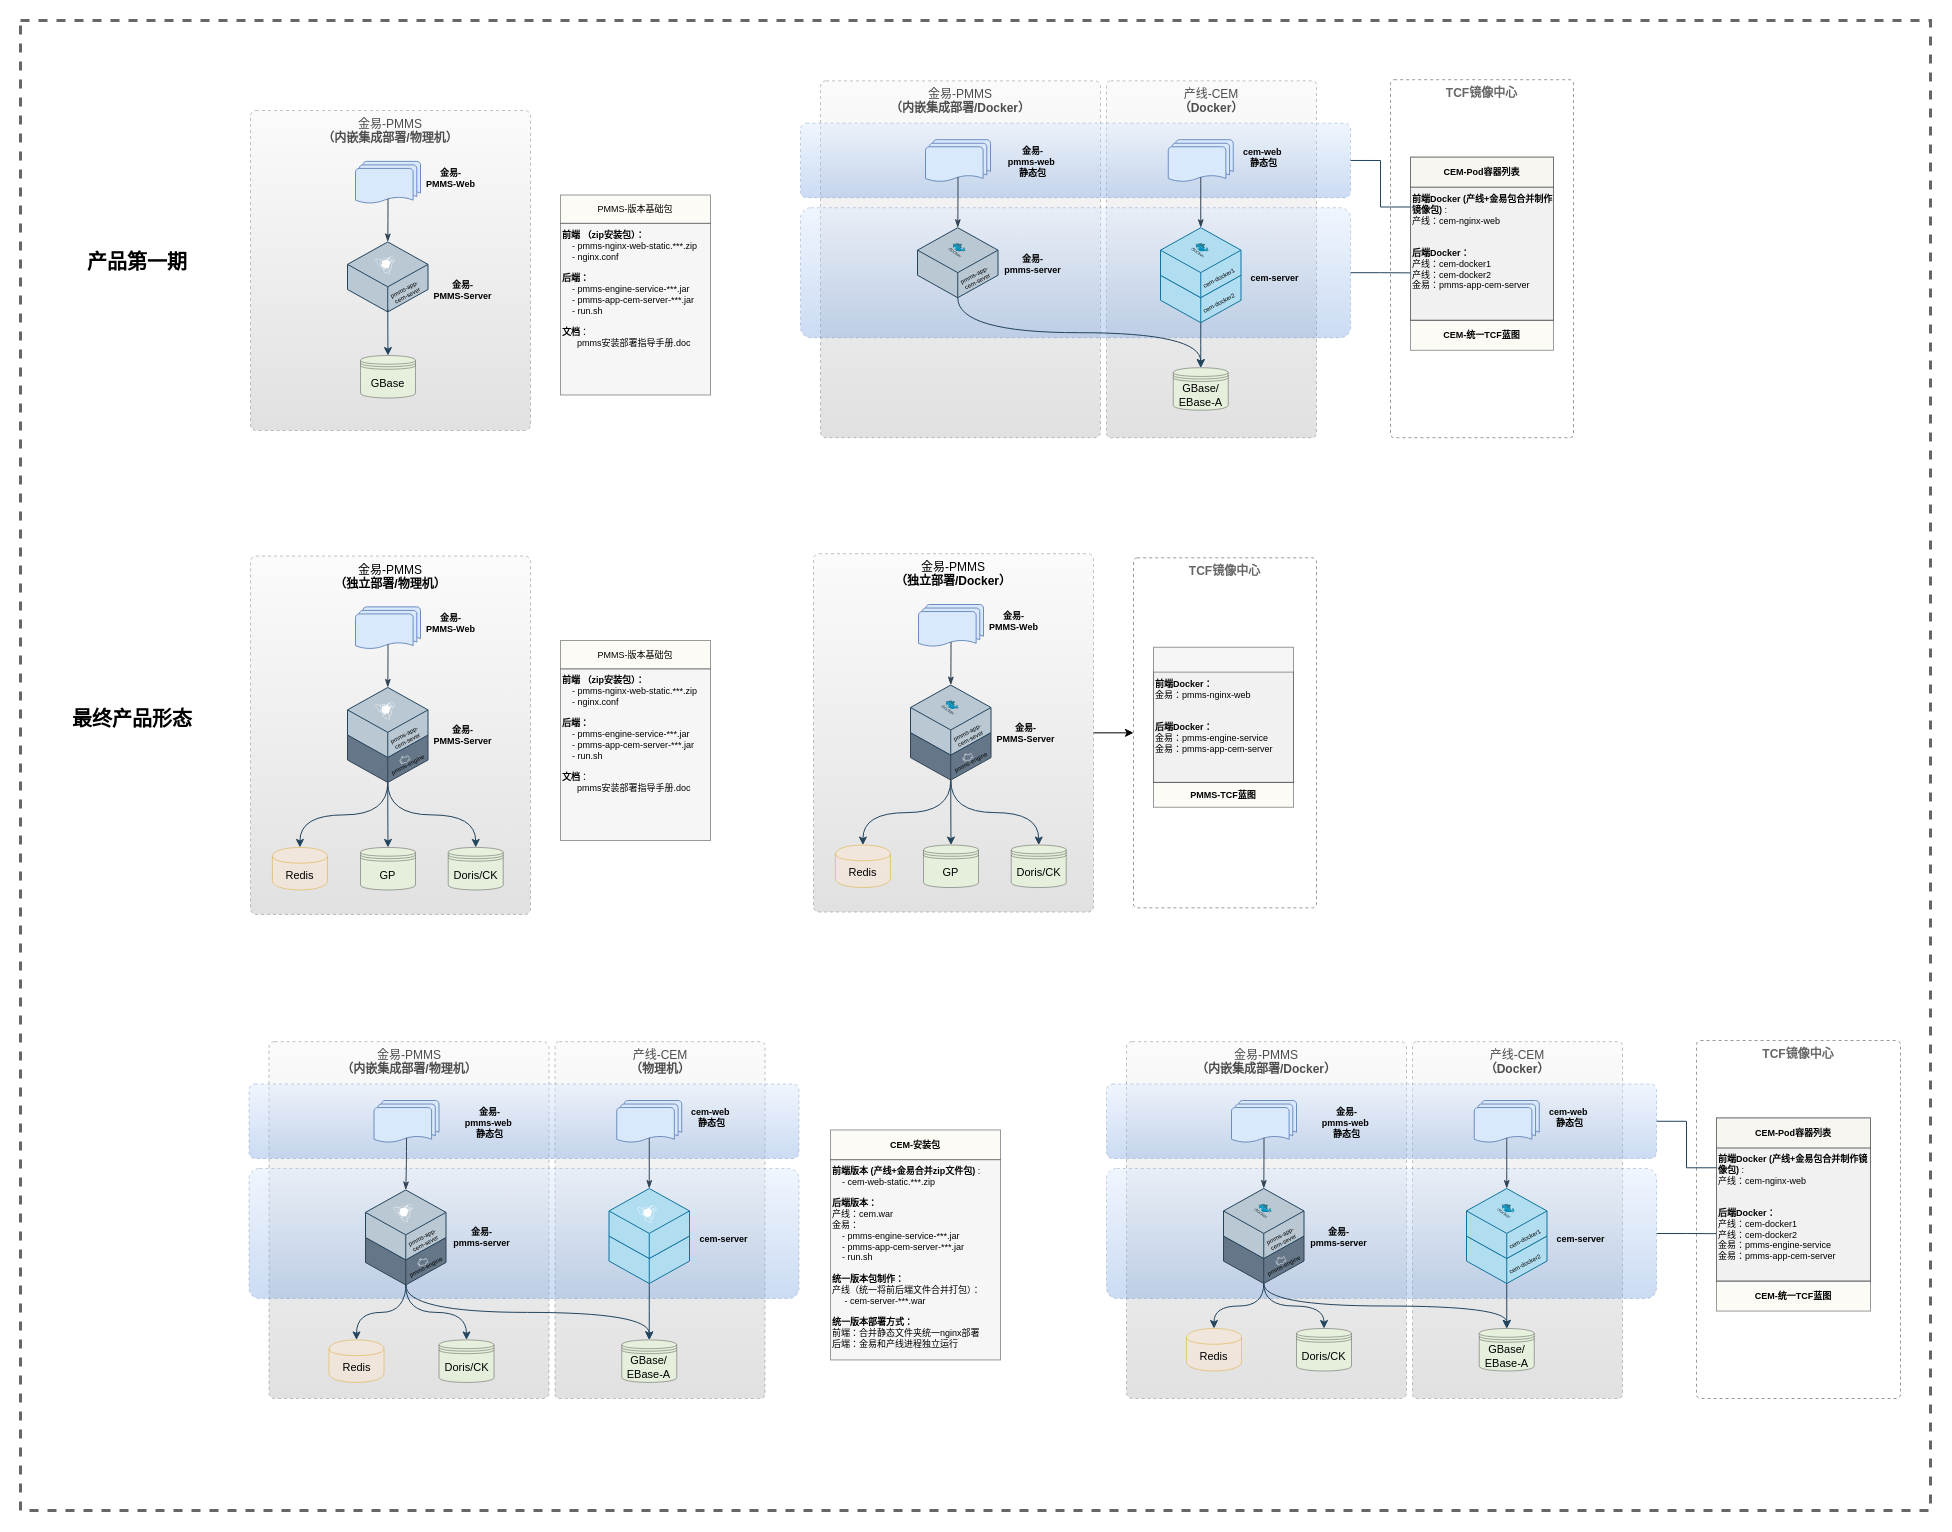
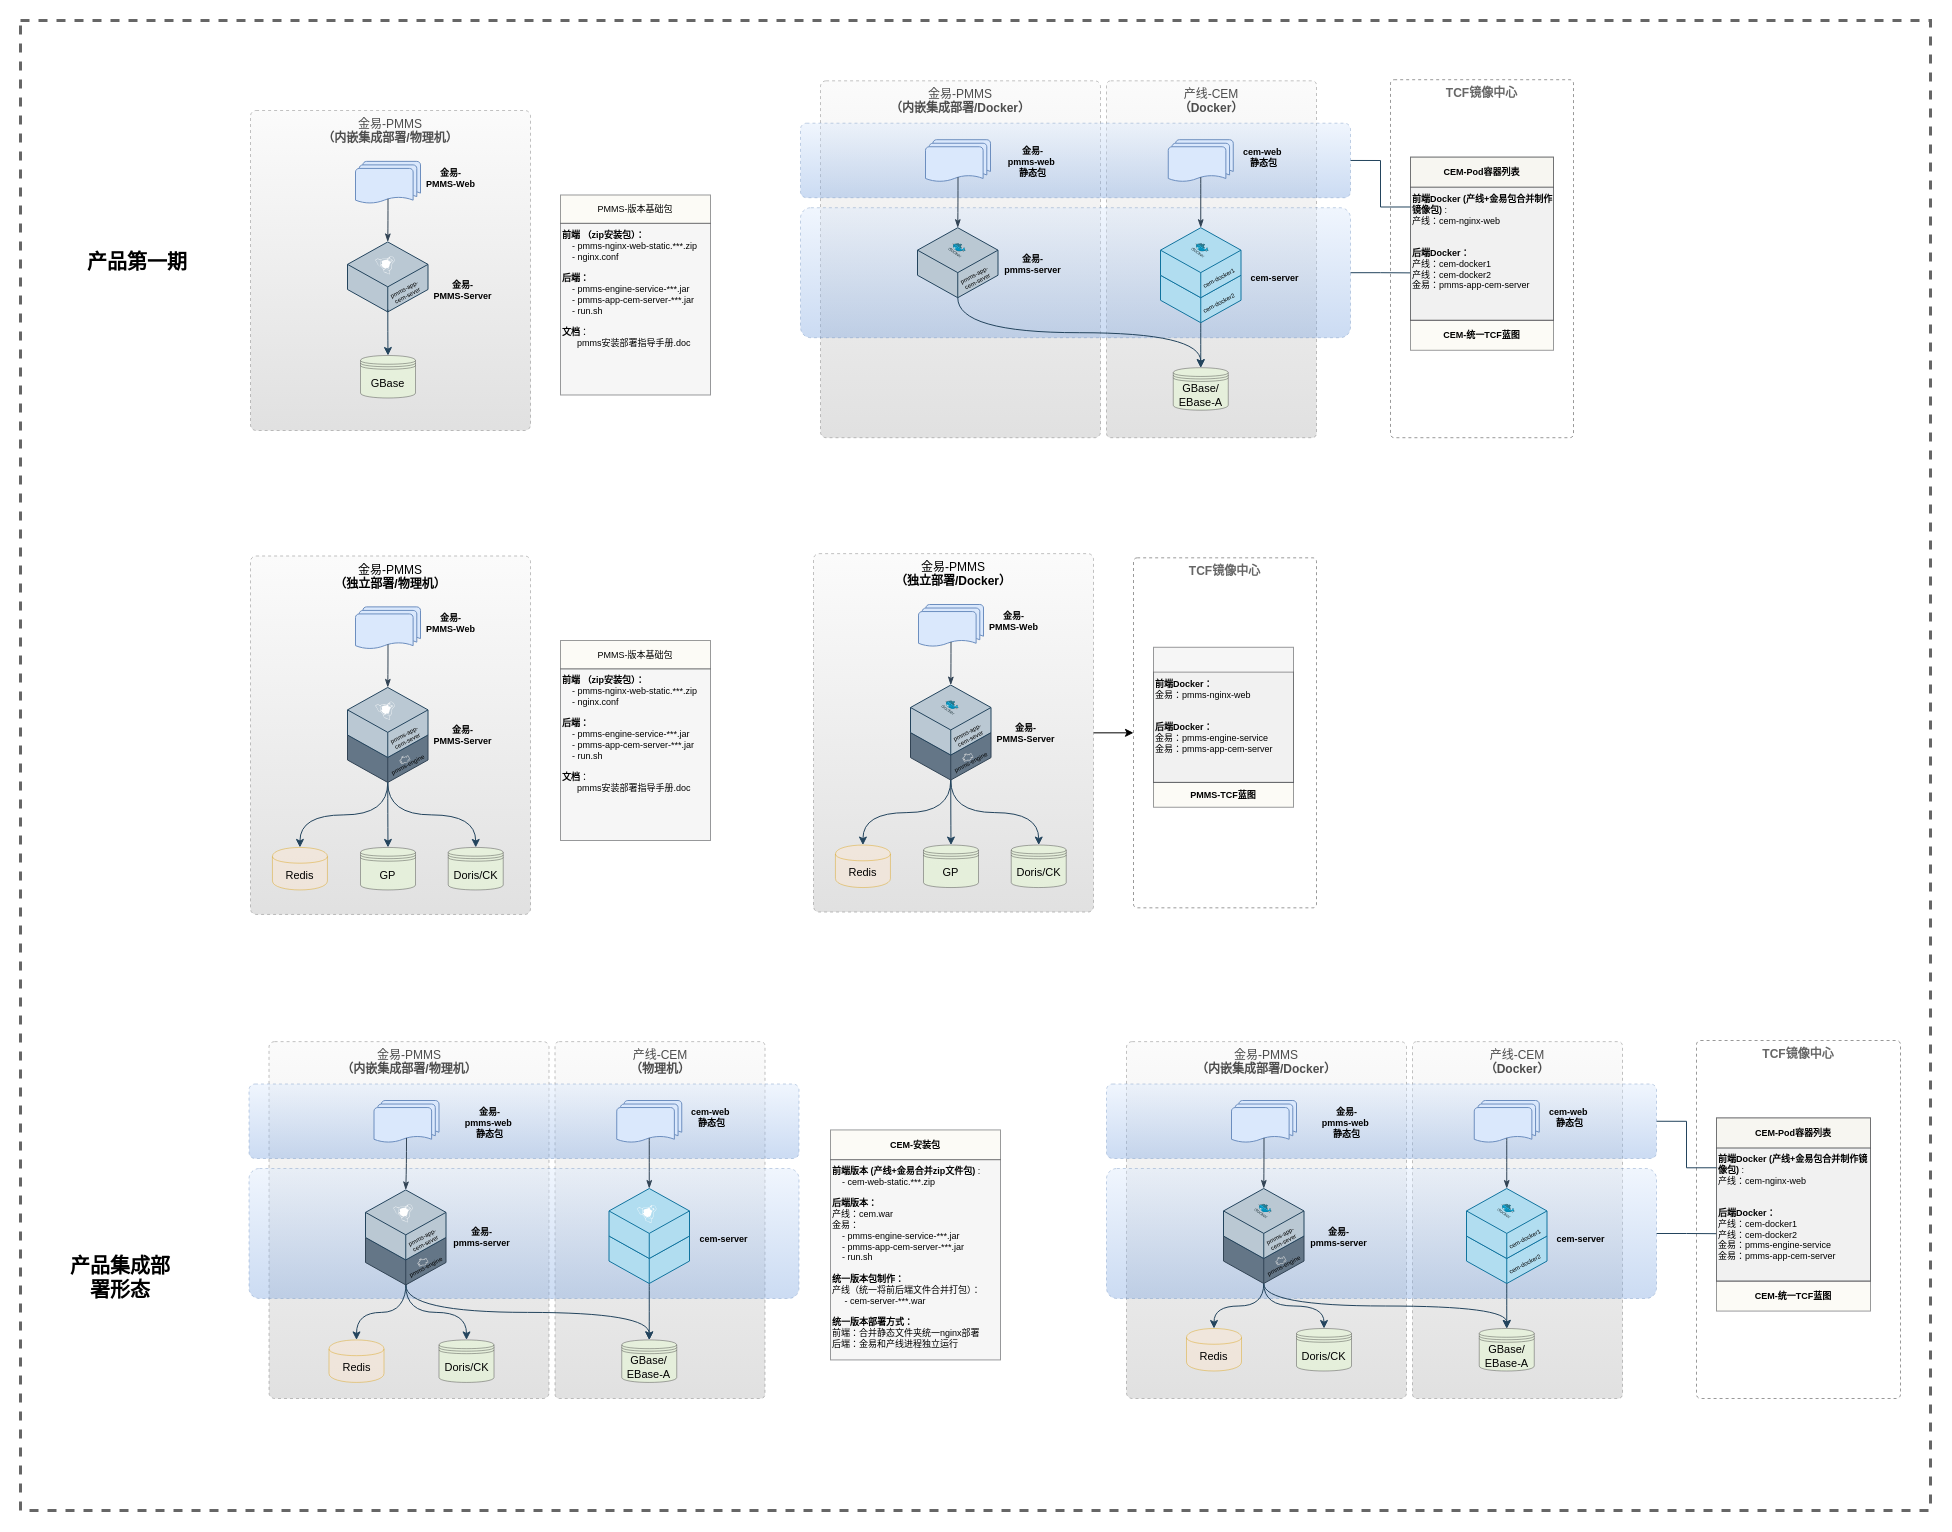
node "最终产品形态": removed
node "产品集成部署形态": added
